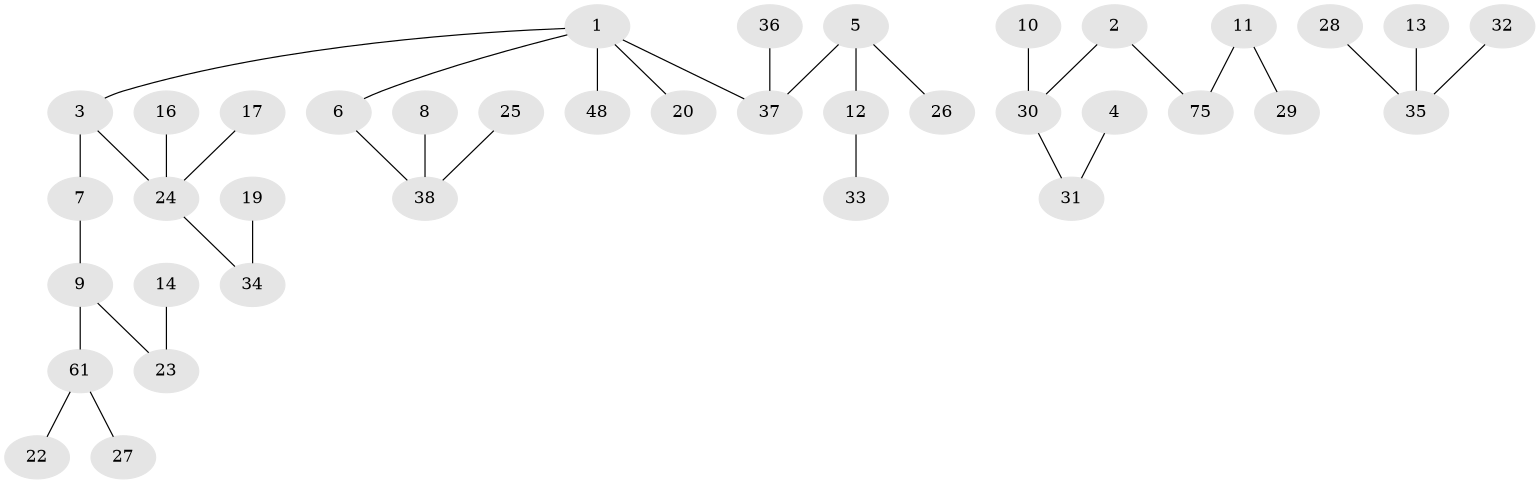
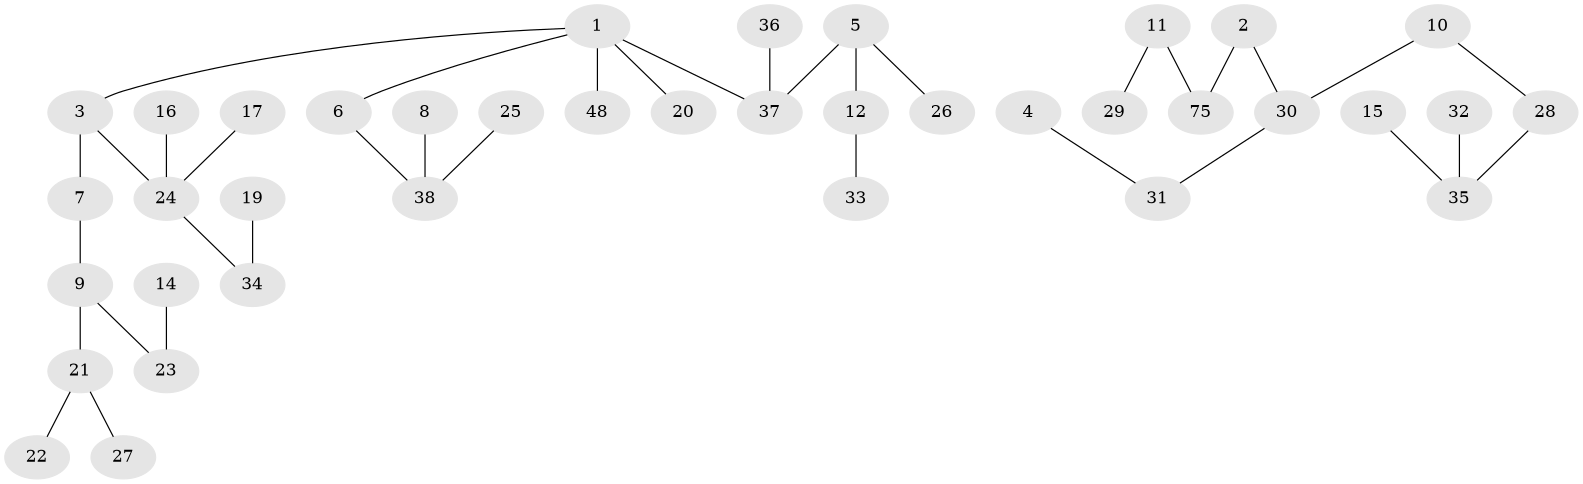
node "13": label "13" -> "15"
edge "10" -- "28": added
node "61": label "61" -> "21"
